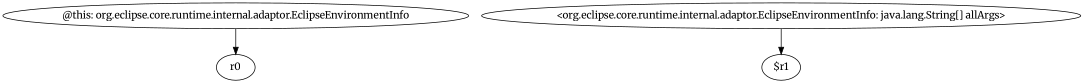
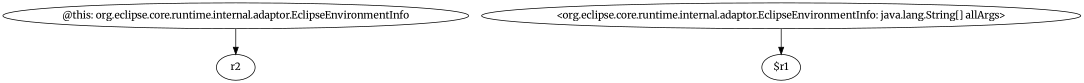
node "r0": label "r0" -> "r2"
